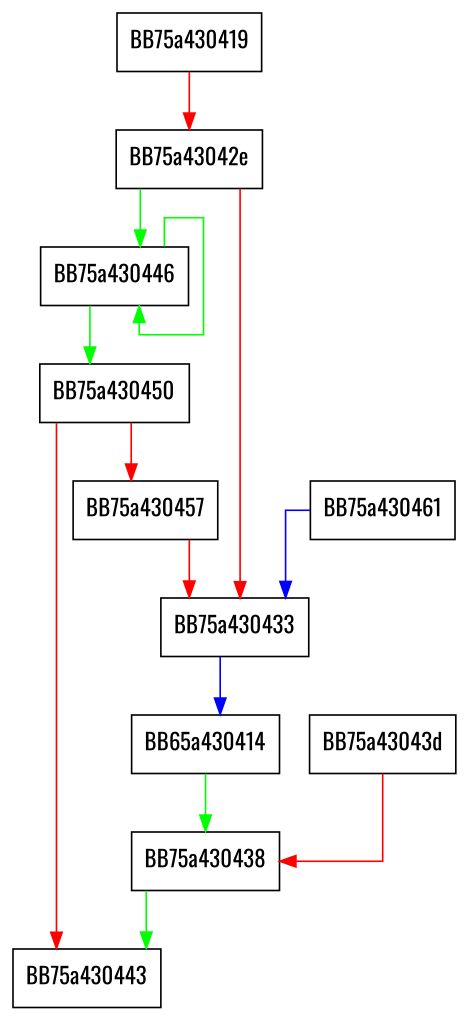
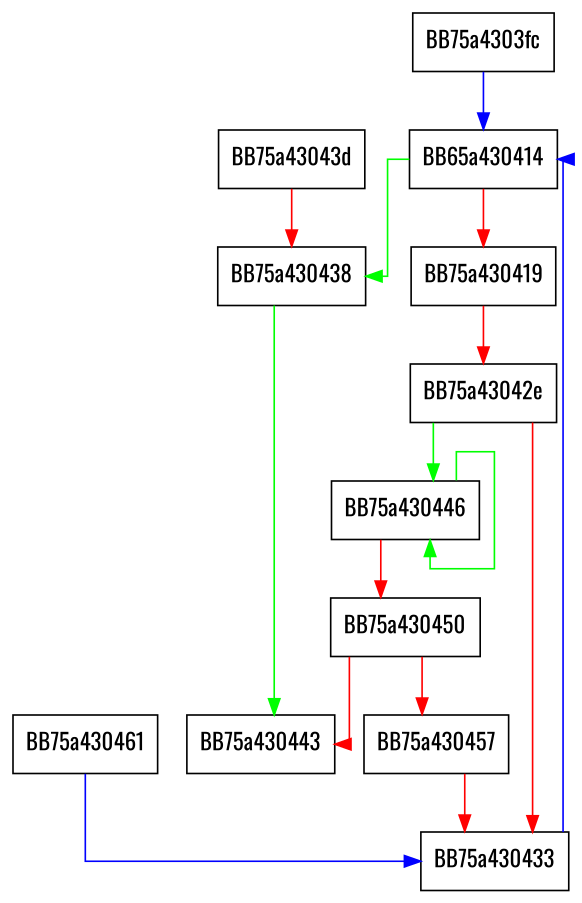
node "BB75a4303fc": added
edge "BB65a430414" -> "BB75a430419": added
edge "BB75a430446" -> "BB75a430450": color green -> red
